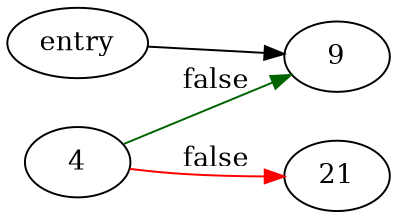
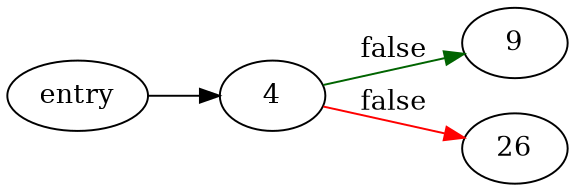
edge "entry" -> "9": now "entry" -> "4"
node "21": label "21" -> "26"
